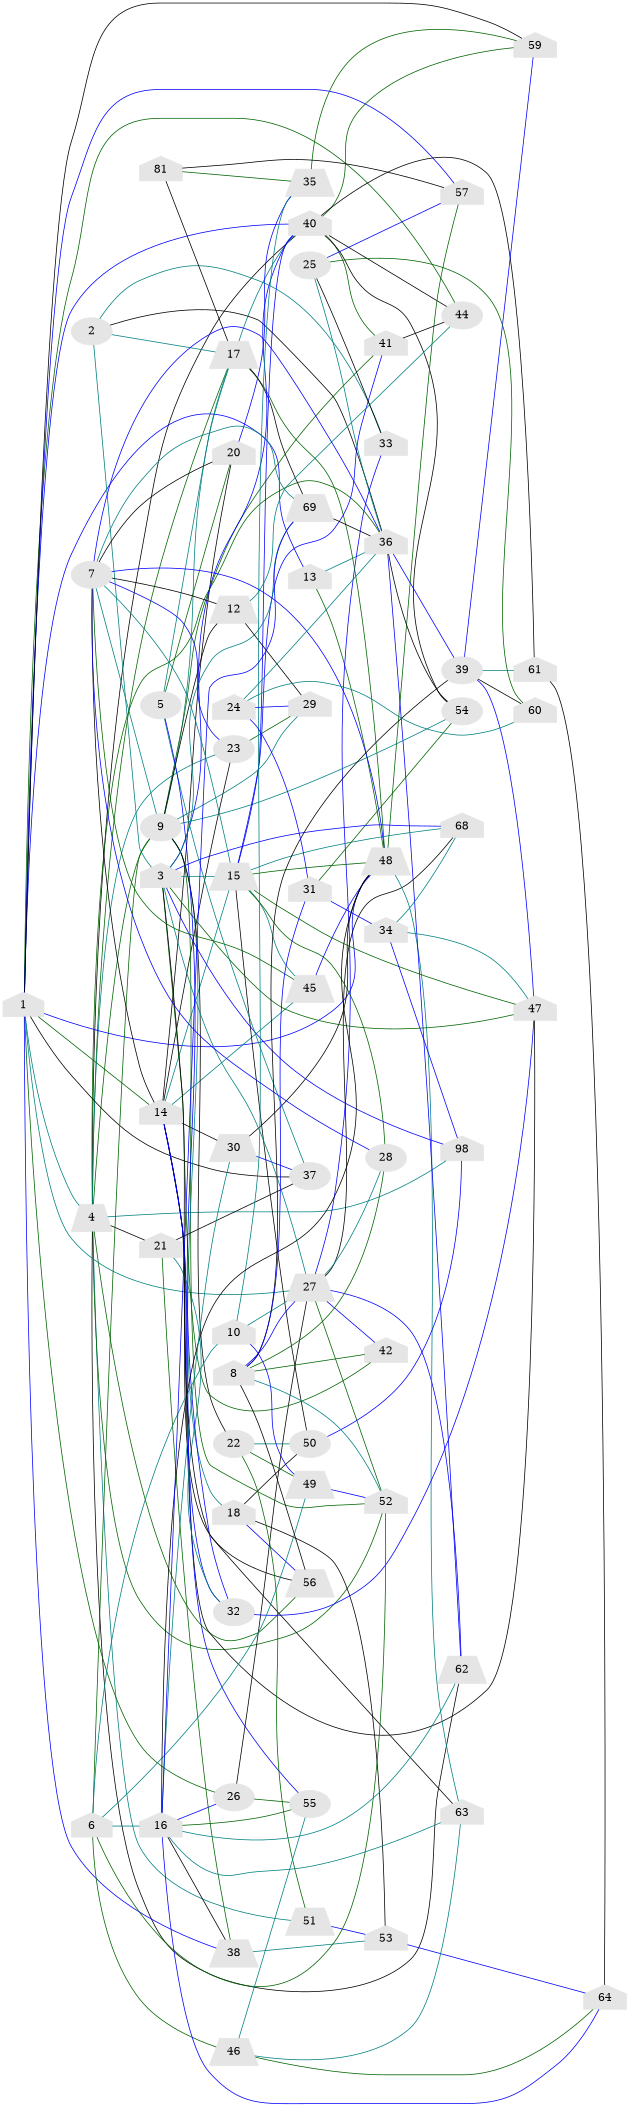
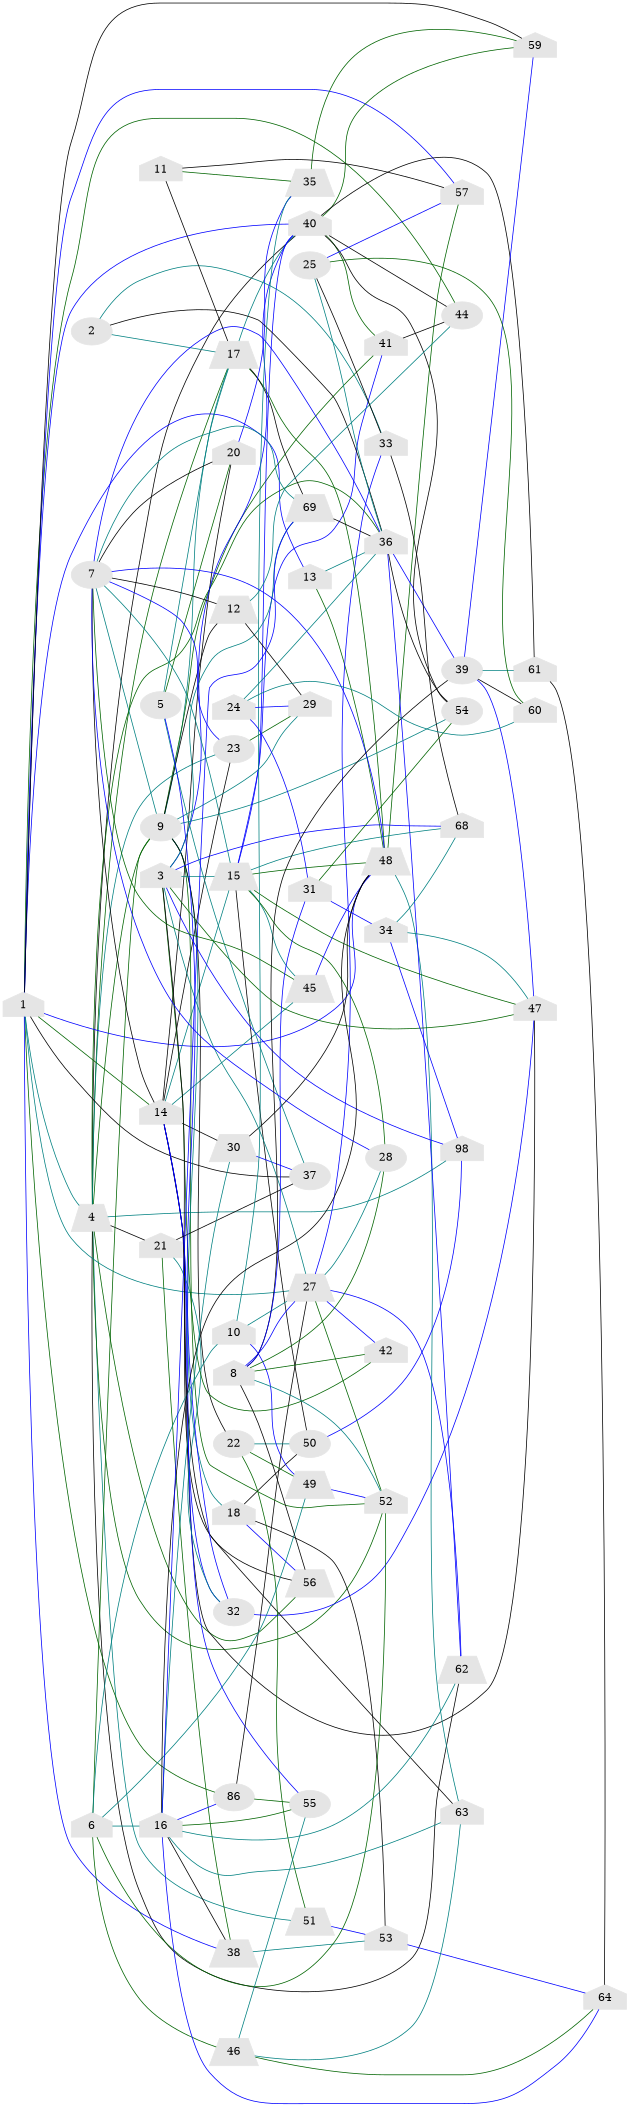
node "81": label "81" -> "11"
edge "2" -- "3": removed
edge "68" -- "27": now "68" -- "33"
node "26": label "26" -> "86"
